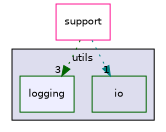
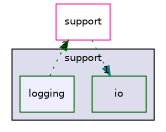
edge "support" -> "logging": reversed
cluster "utils": label "utils" -> "support"
